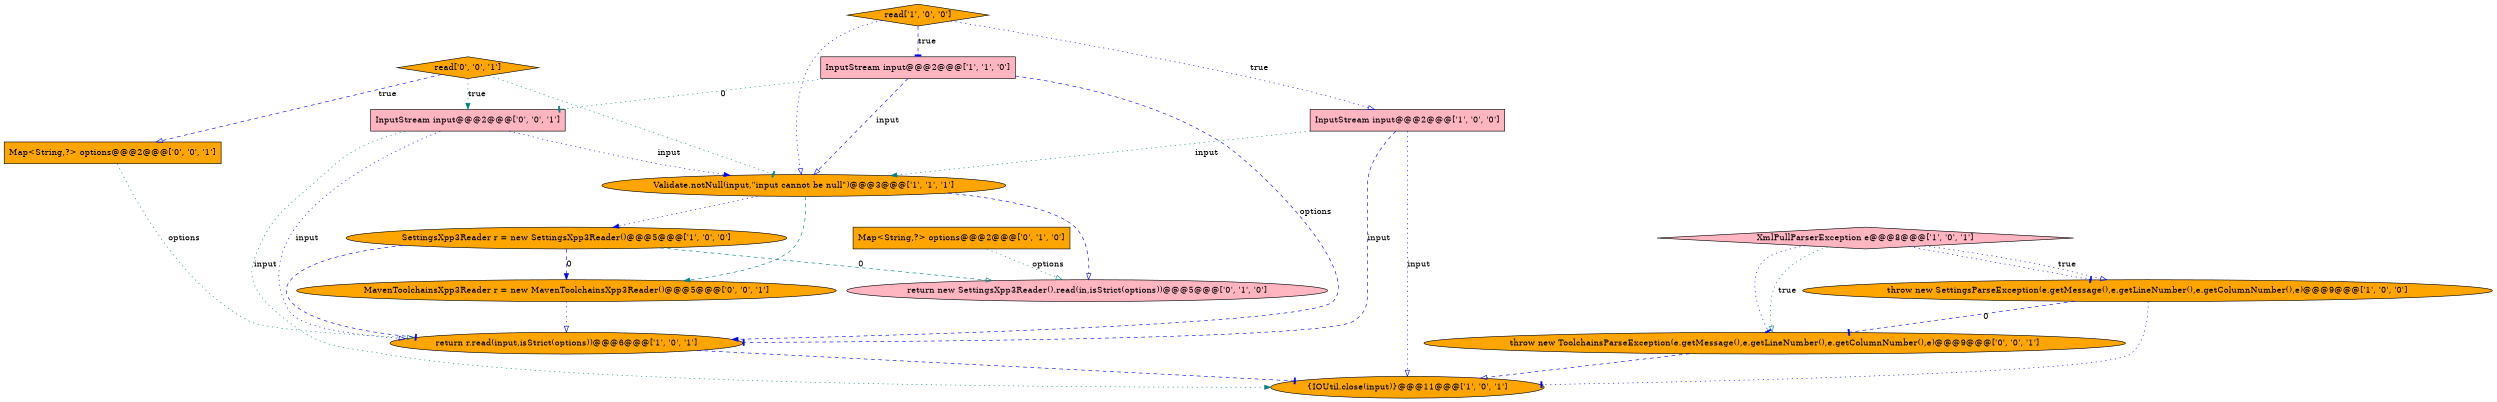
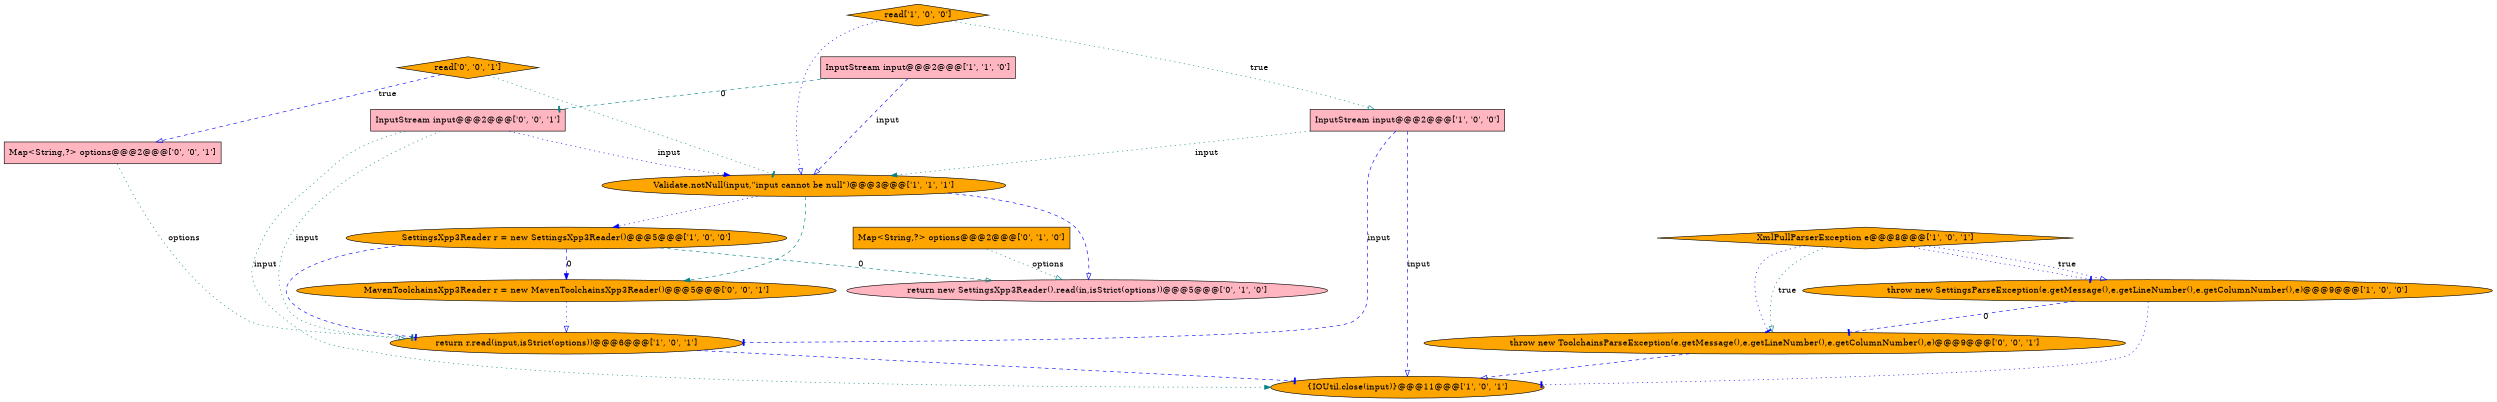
edge "read['1', '0', '0']" -> "InputStream input@@@2@@@['1', '1', '0']": removed, label "true"
edge "read['1', '0', '0']" -> "InputStream input@@@2@@@['1', '0', '0']": color blue -> teal
edge "read['0', '0', '1']" -> "InputStream input@@@2@@@['0', '0', '1']": removed, label "true"
edge "InputStream input@@@2@@@['1', '1', '0']" -> "InputStream input@@@2@@@['0', '0', '1']": style dotted -> dashed
node "Map<String,?> options@@@2@@@['0', '0', '1']": fillcolor orange -> lightpink
node "XmlPullParserException e@@@8@@@['1', '0', '1']": fillcolor lightpink -> orange
edge "InputStream input@@@2@@@['0', '0', '1']" -> "return r.read(input,isStrict(options))@@@6@@@['1', '0', '1']": color blue -> teal
edge "InputStream input@@@2@@@['1', '0', '0']" -> "{IOUtil.close(input)}@@@11@@@['1', '0', '1']": style dotted -> dashed
edge "Map<String,?> options@@@2@@@['0', '0', '1']" -> "return r.read(input,isStrict(options))@@@6@@@['1', '0', '1']": arrowhead onormal -> tee
edge "InputStream input@@@2@@@['1', '1', '0']" -> "return r.read(input,isStrict(options))@@@6@@@['1', '0', '1']": removed, label "options"
